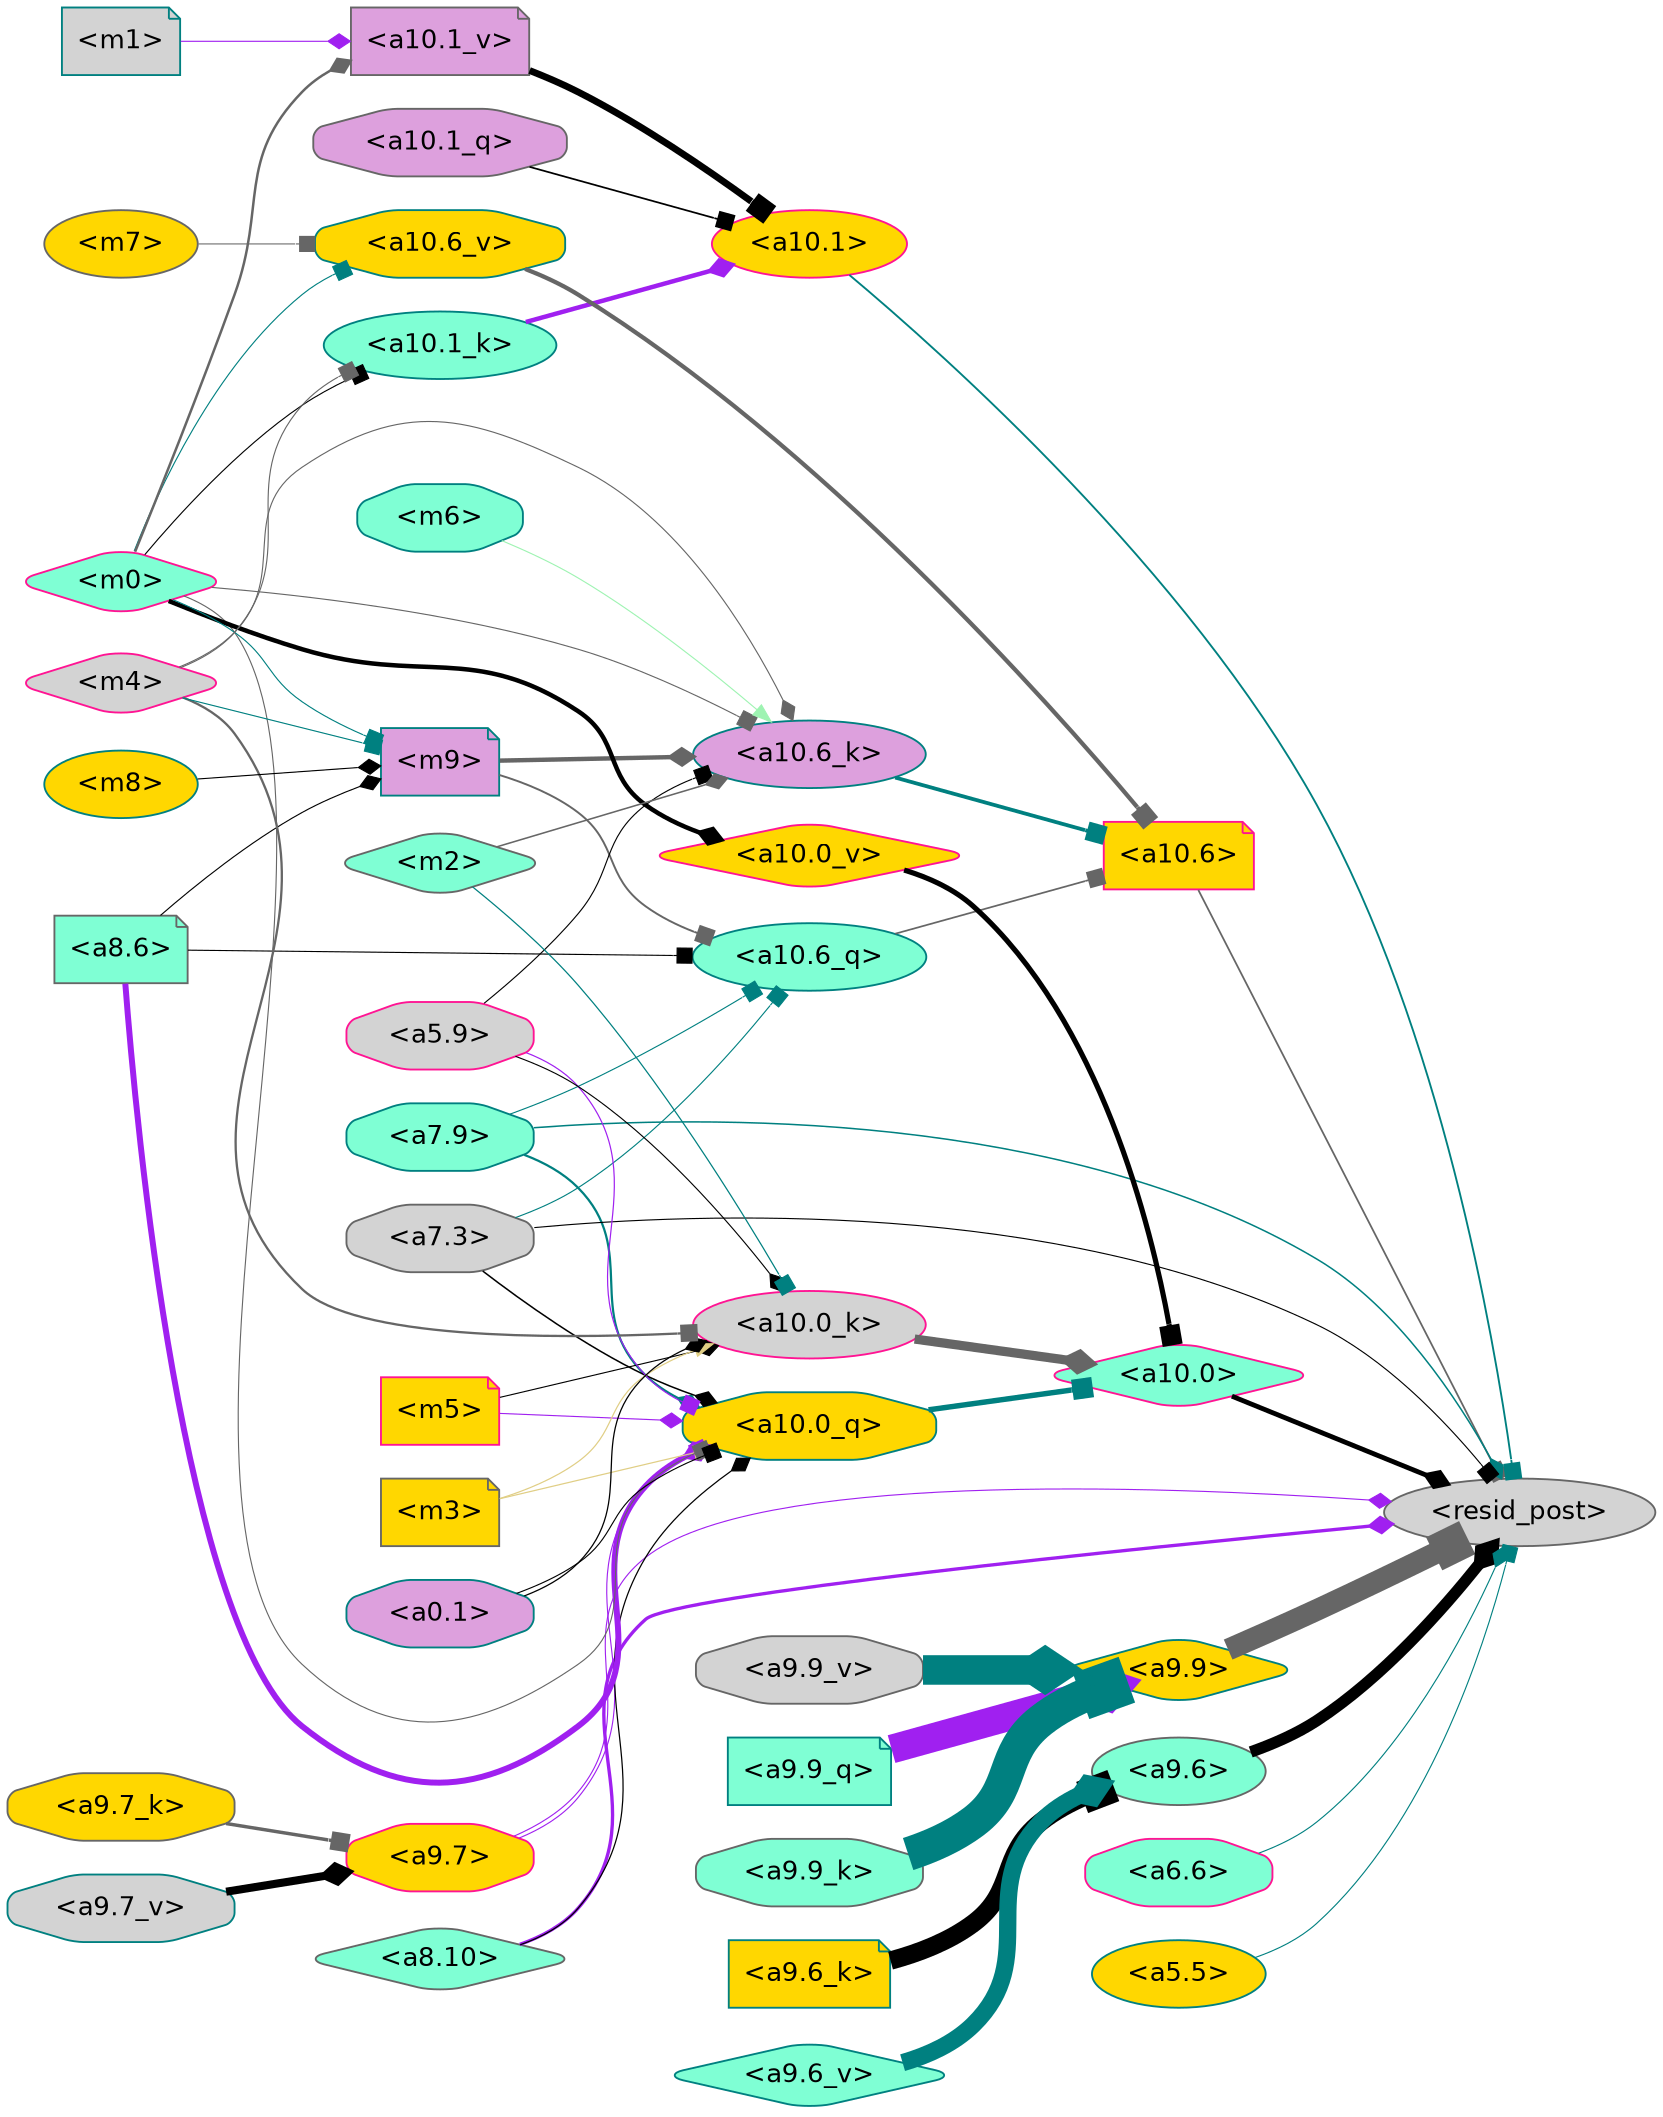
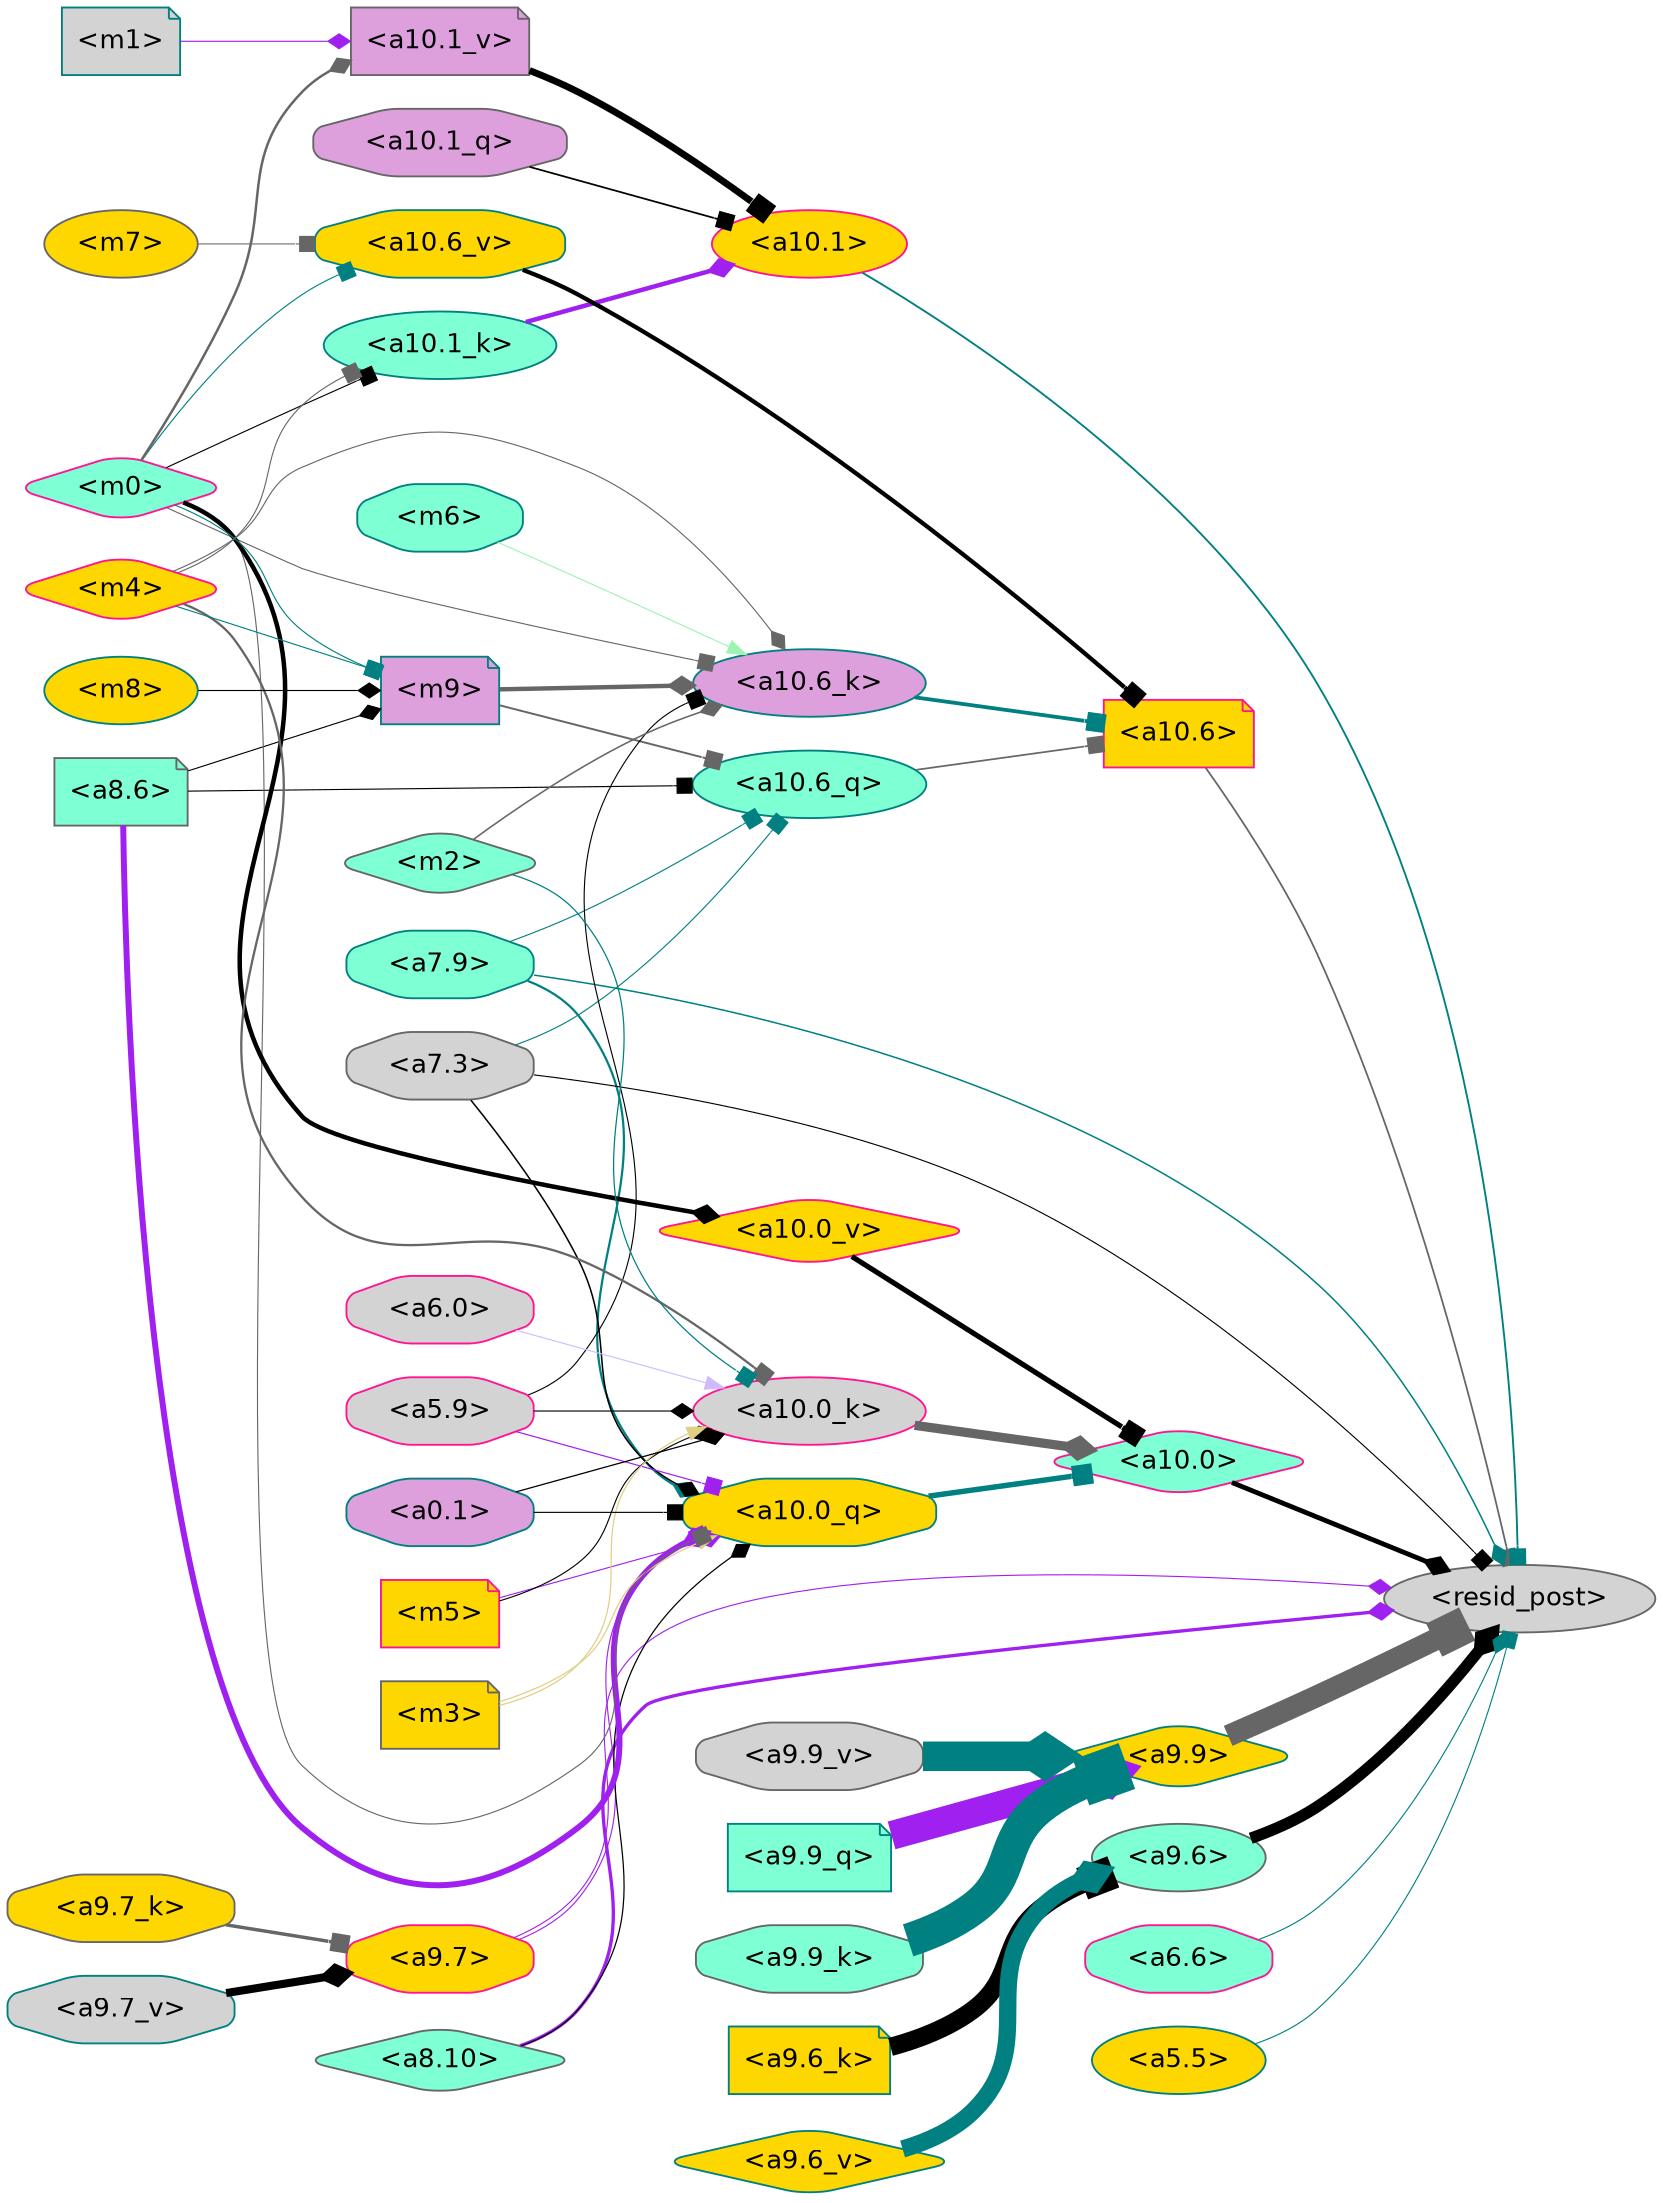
edge "<a10.6_v>" -> "<a10.6>": color gray40 -> black
node "<m4>": fillcolor lightgrey -> gold
node "<a6.0>": added
node "<a9.6_v>": fillcolor aquamarine -> gold
